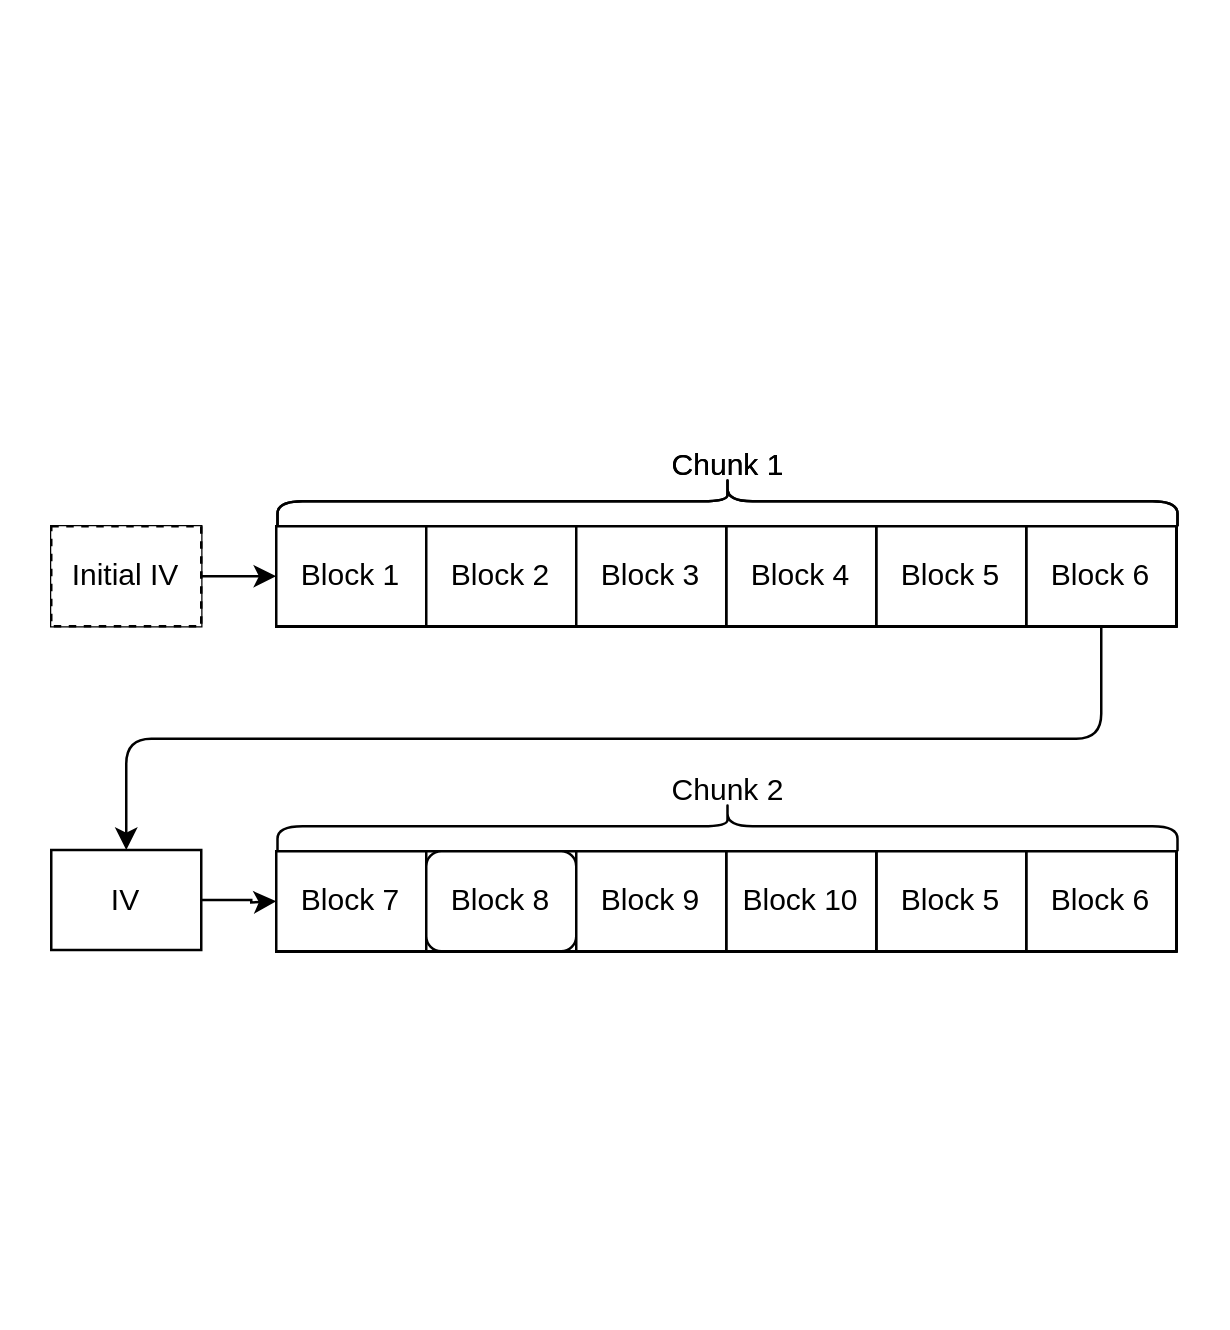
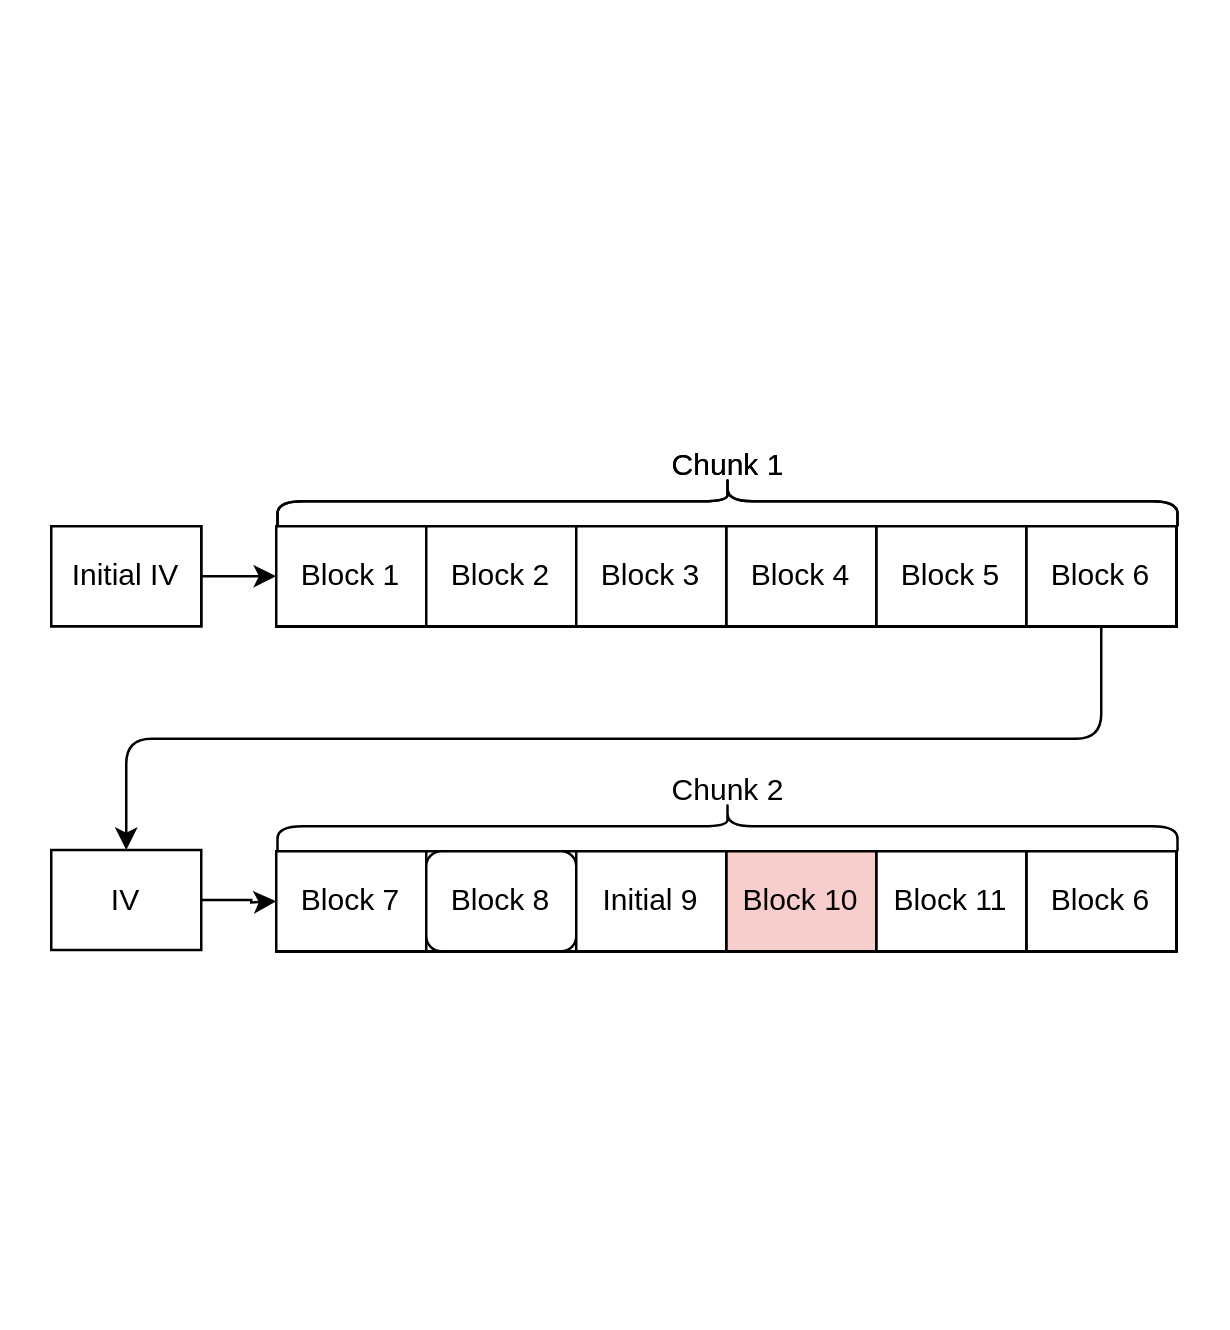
node "Initial IV": style dashed -> solid
node "Block 9": label "Block 9" -> "Initial 9"
node "Block 10": fillcolor #ffffff -> #f8cecc
node "Block 11": added
